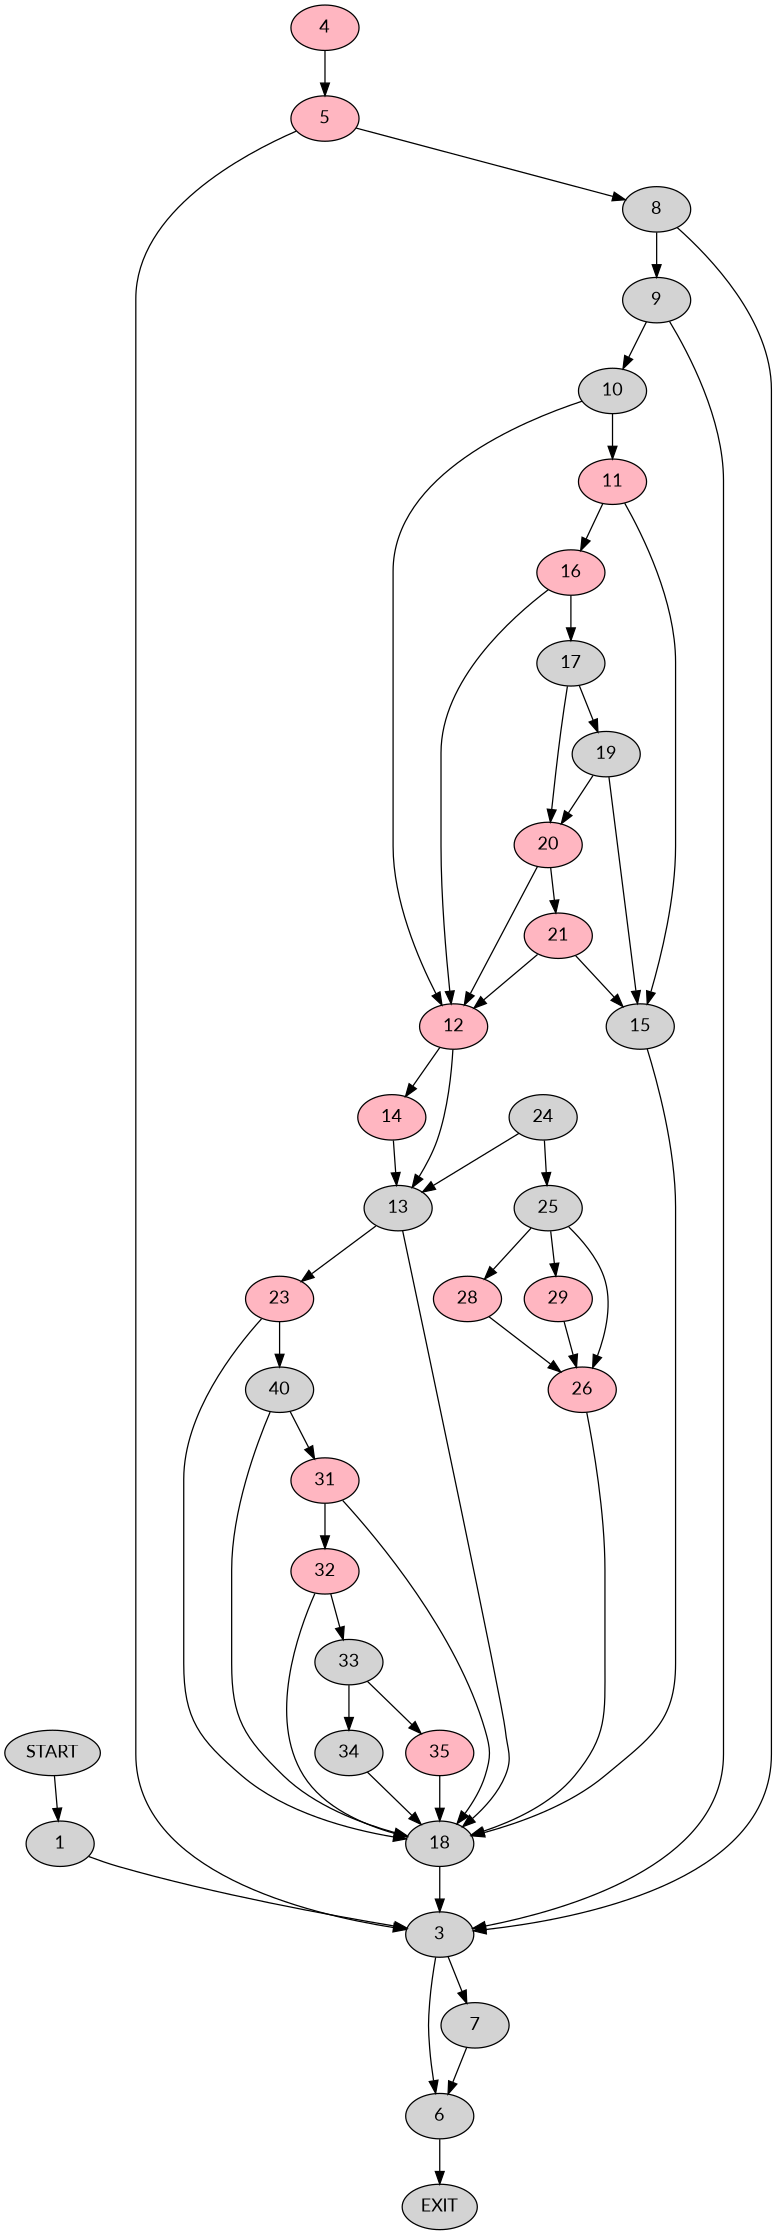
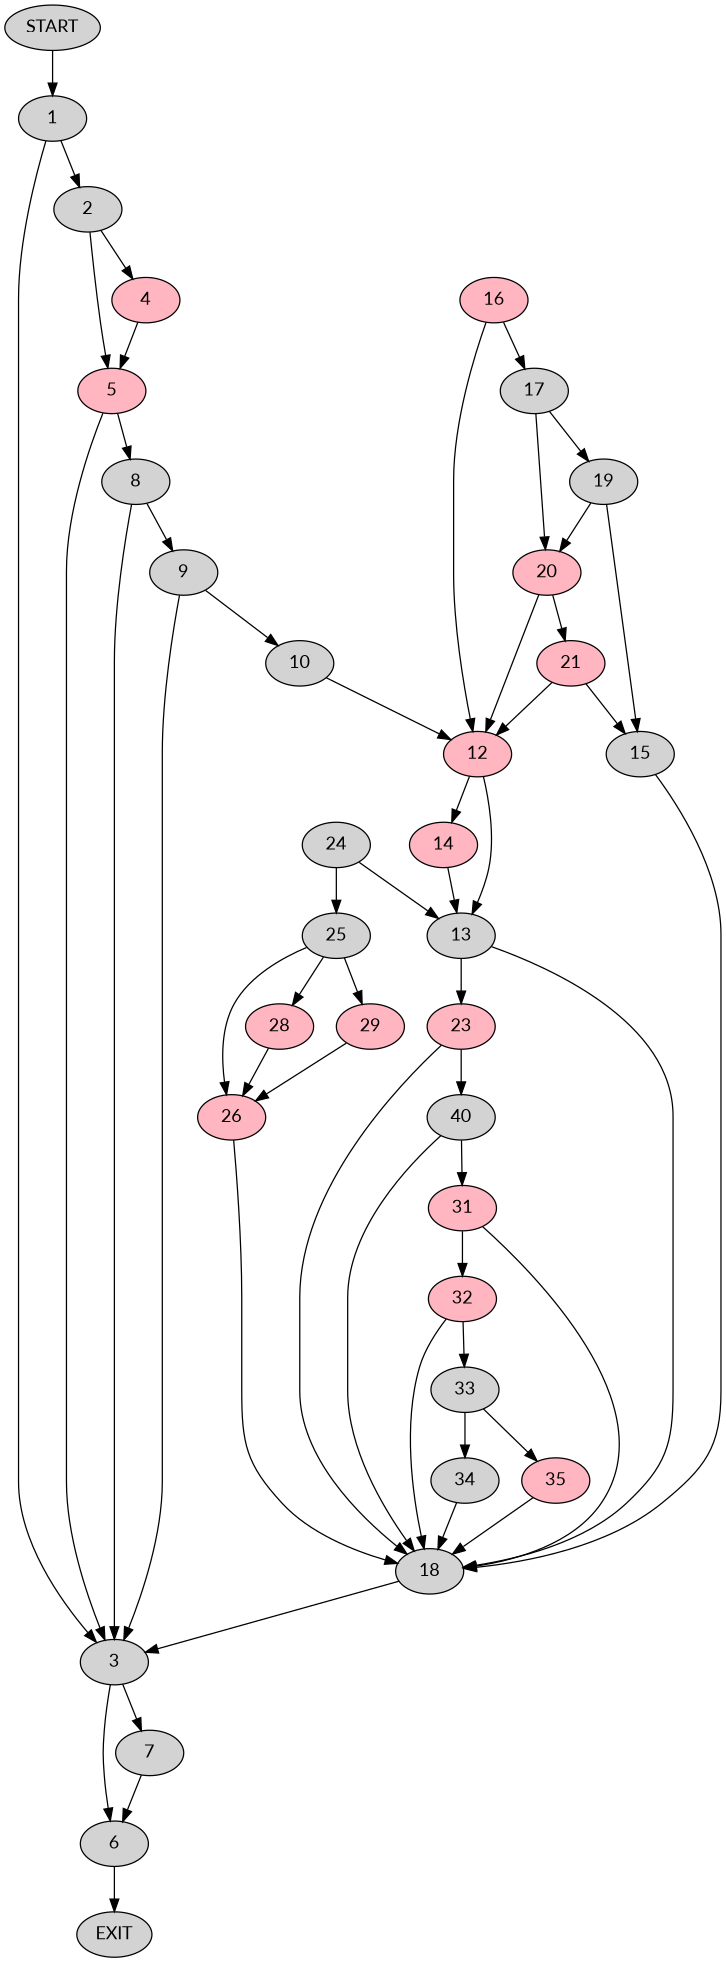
node "2": added
node "11": removed
